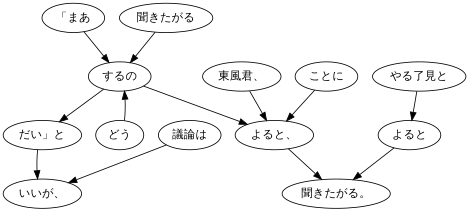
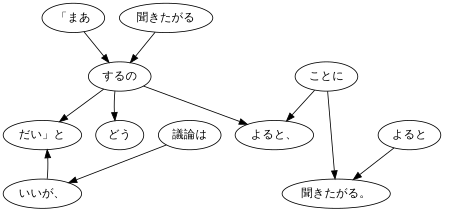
node "東風君、": removed
node "やる了見と": removed
edge "どう" -> "するの": reversed
edge "だい」と" -> "いいが、": reversed
edge "よると、" -> "聞きたがる。": now "ことに" -> "聞きたがる。"
